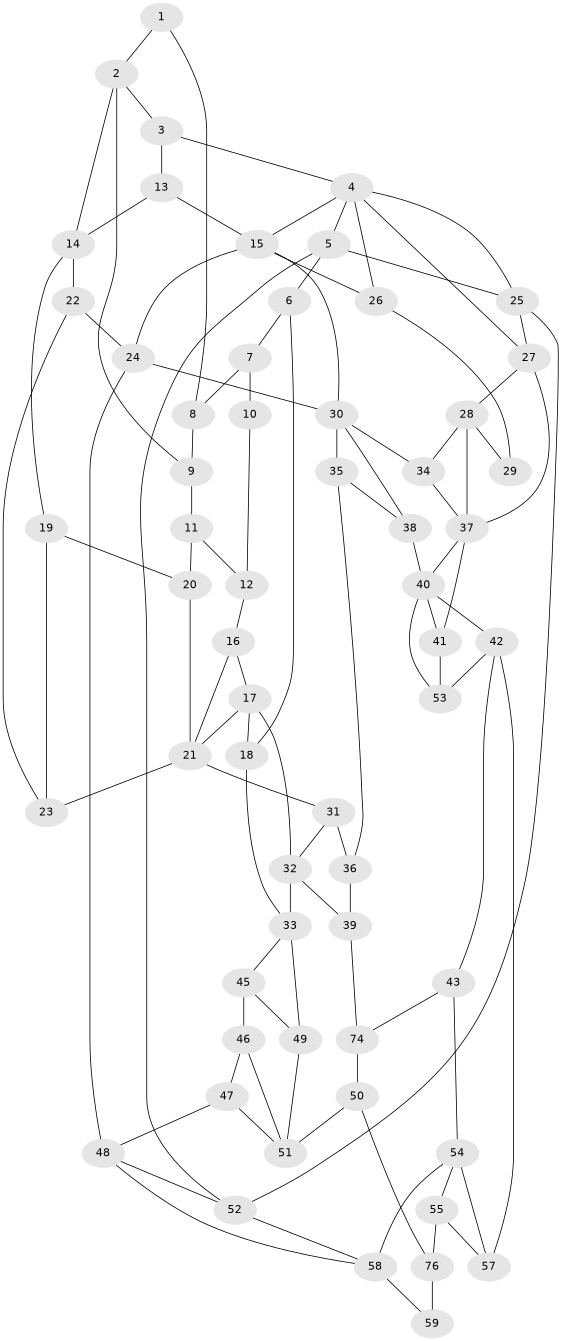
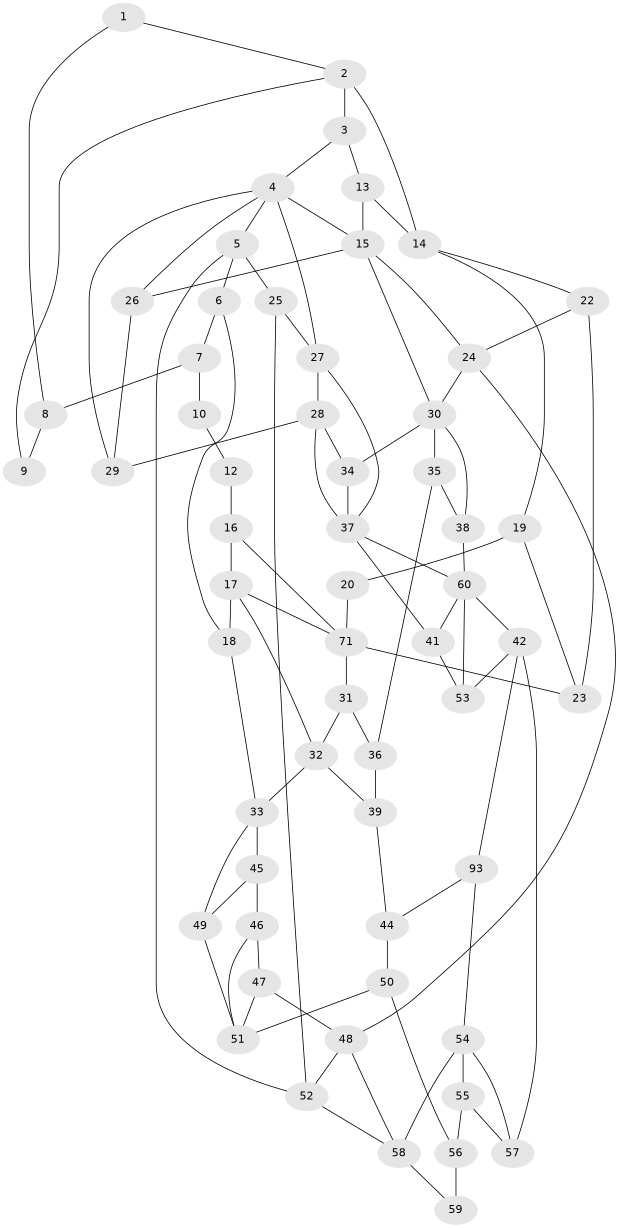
edge "4" -- "25": now "4" -- "29"
node "11": removed
node "40": label "40" -> "60"
node "21": label "21" -> "71"
node "43": label "43" -> "93"
node "74": label "74" -> "44"
node "76": label "76" -> "56"
